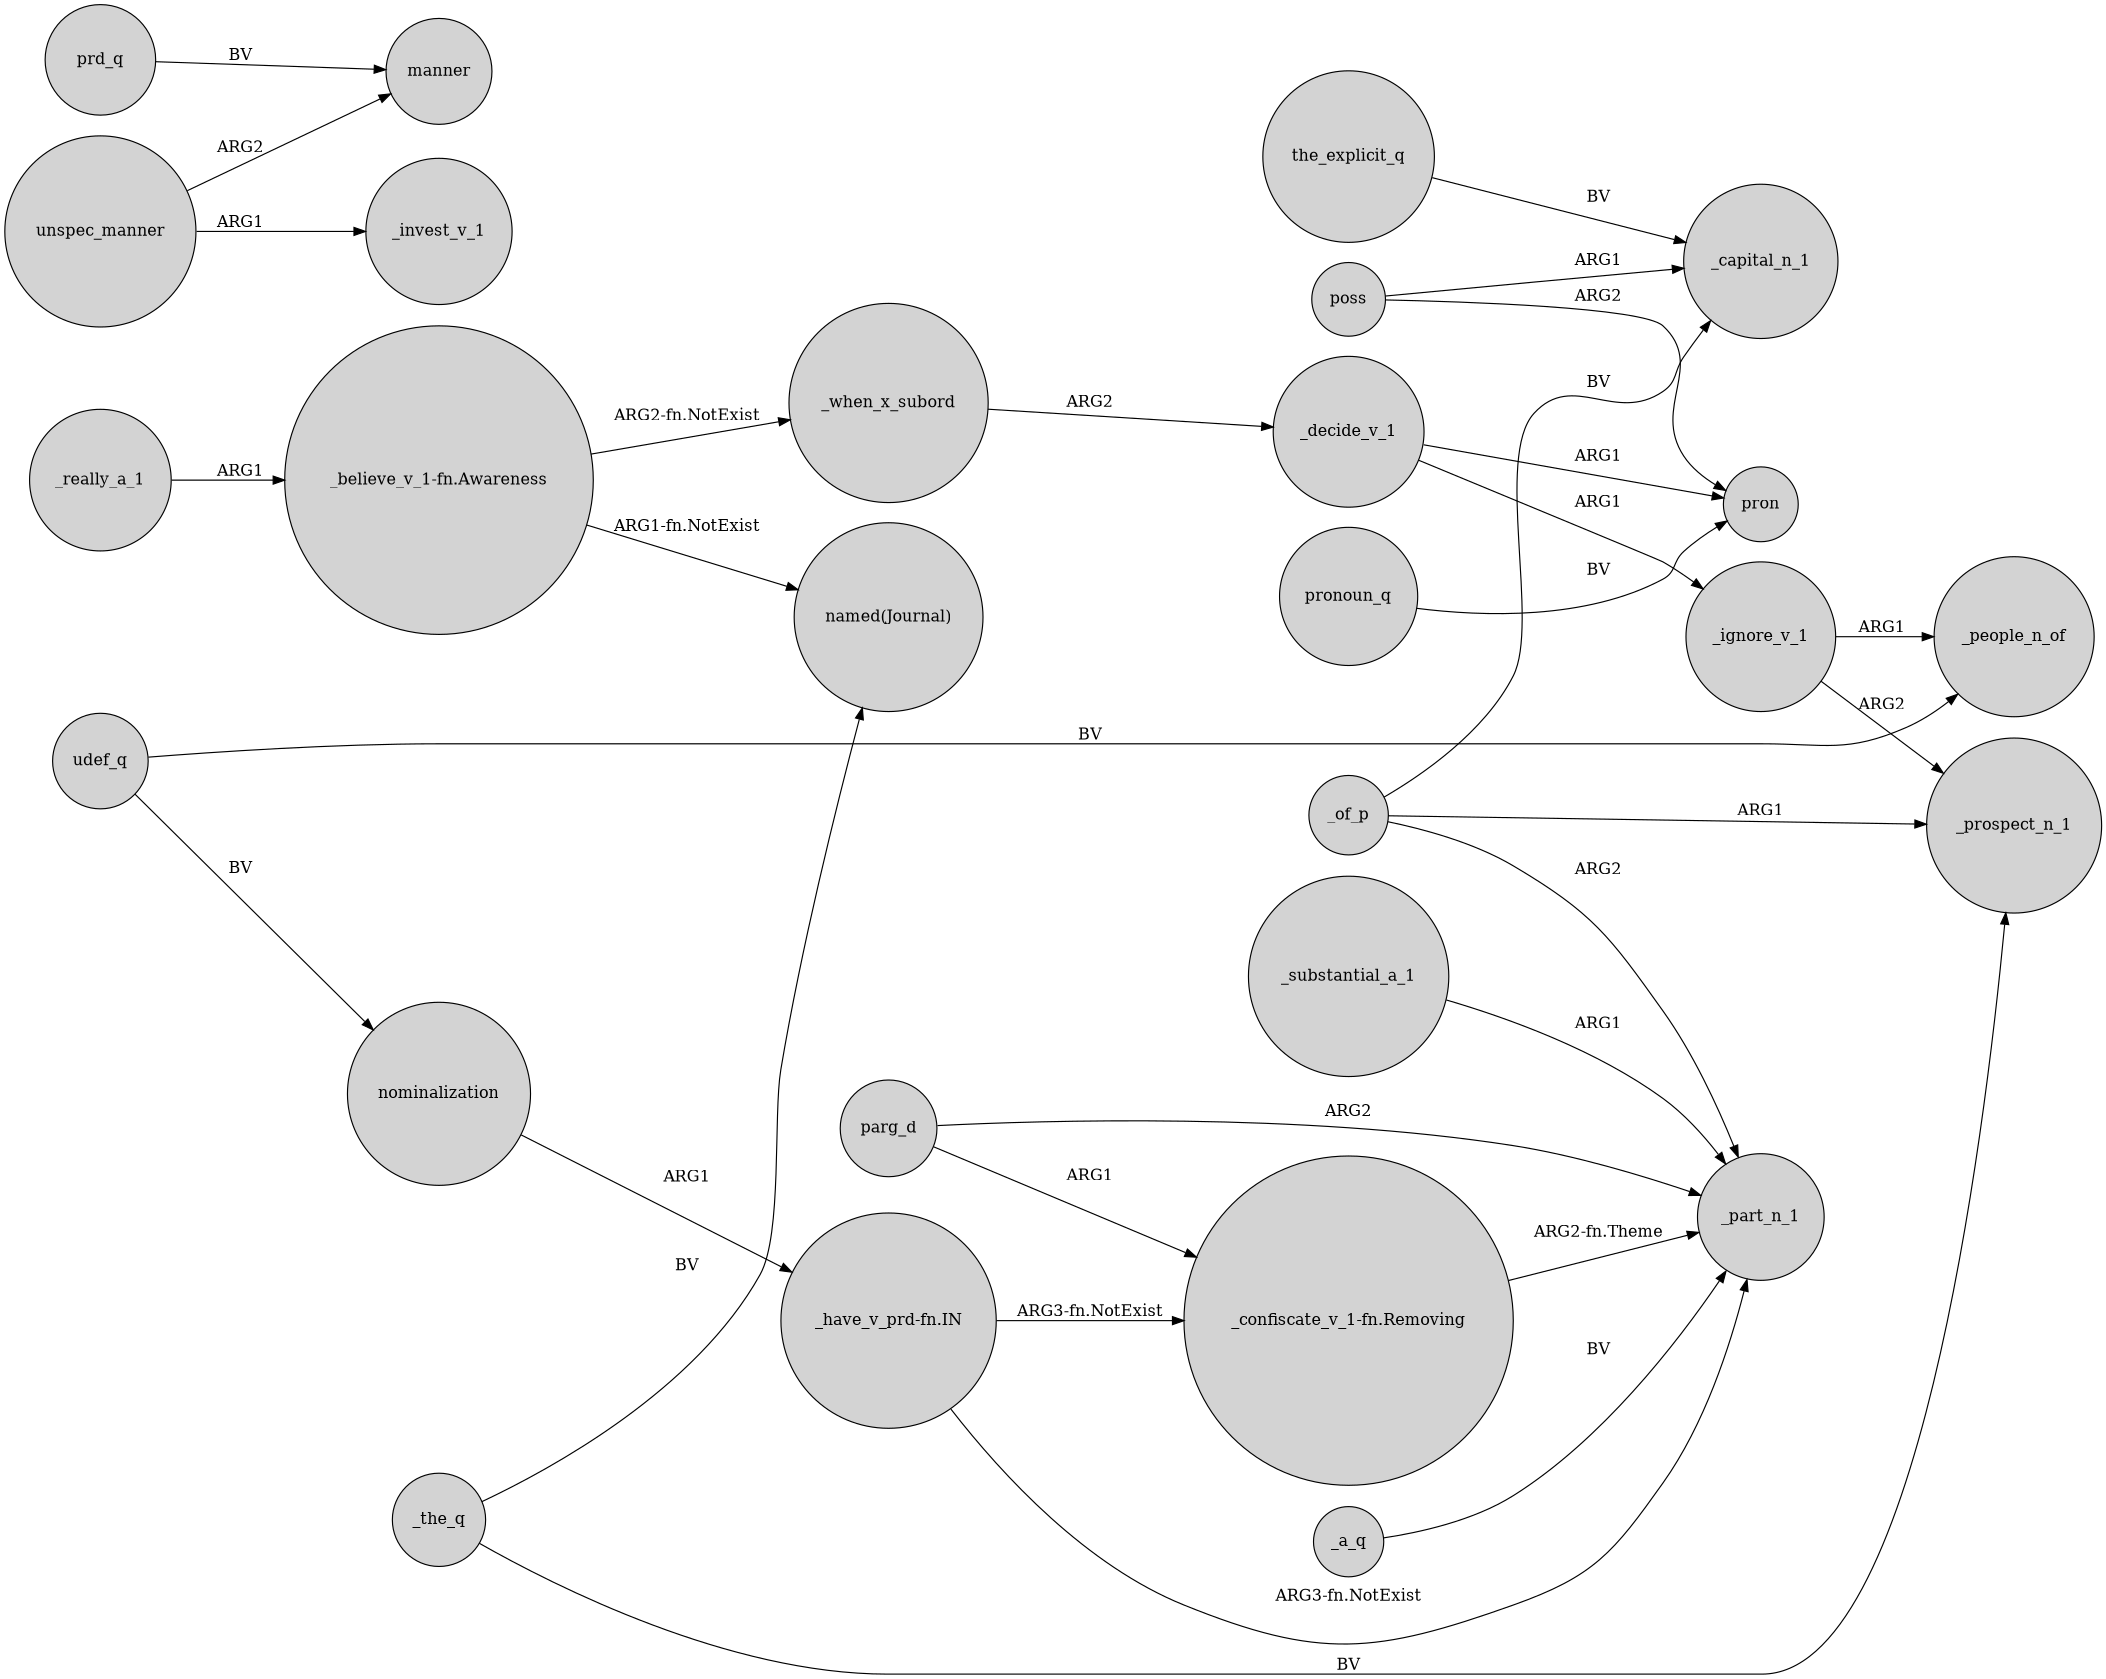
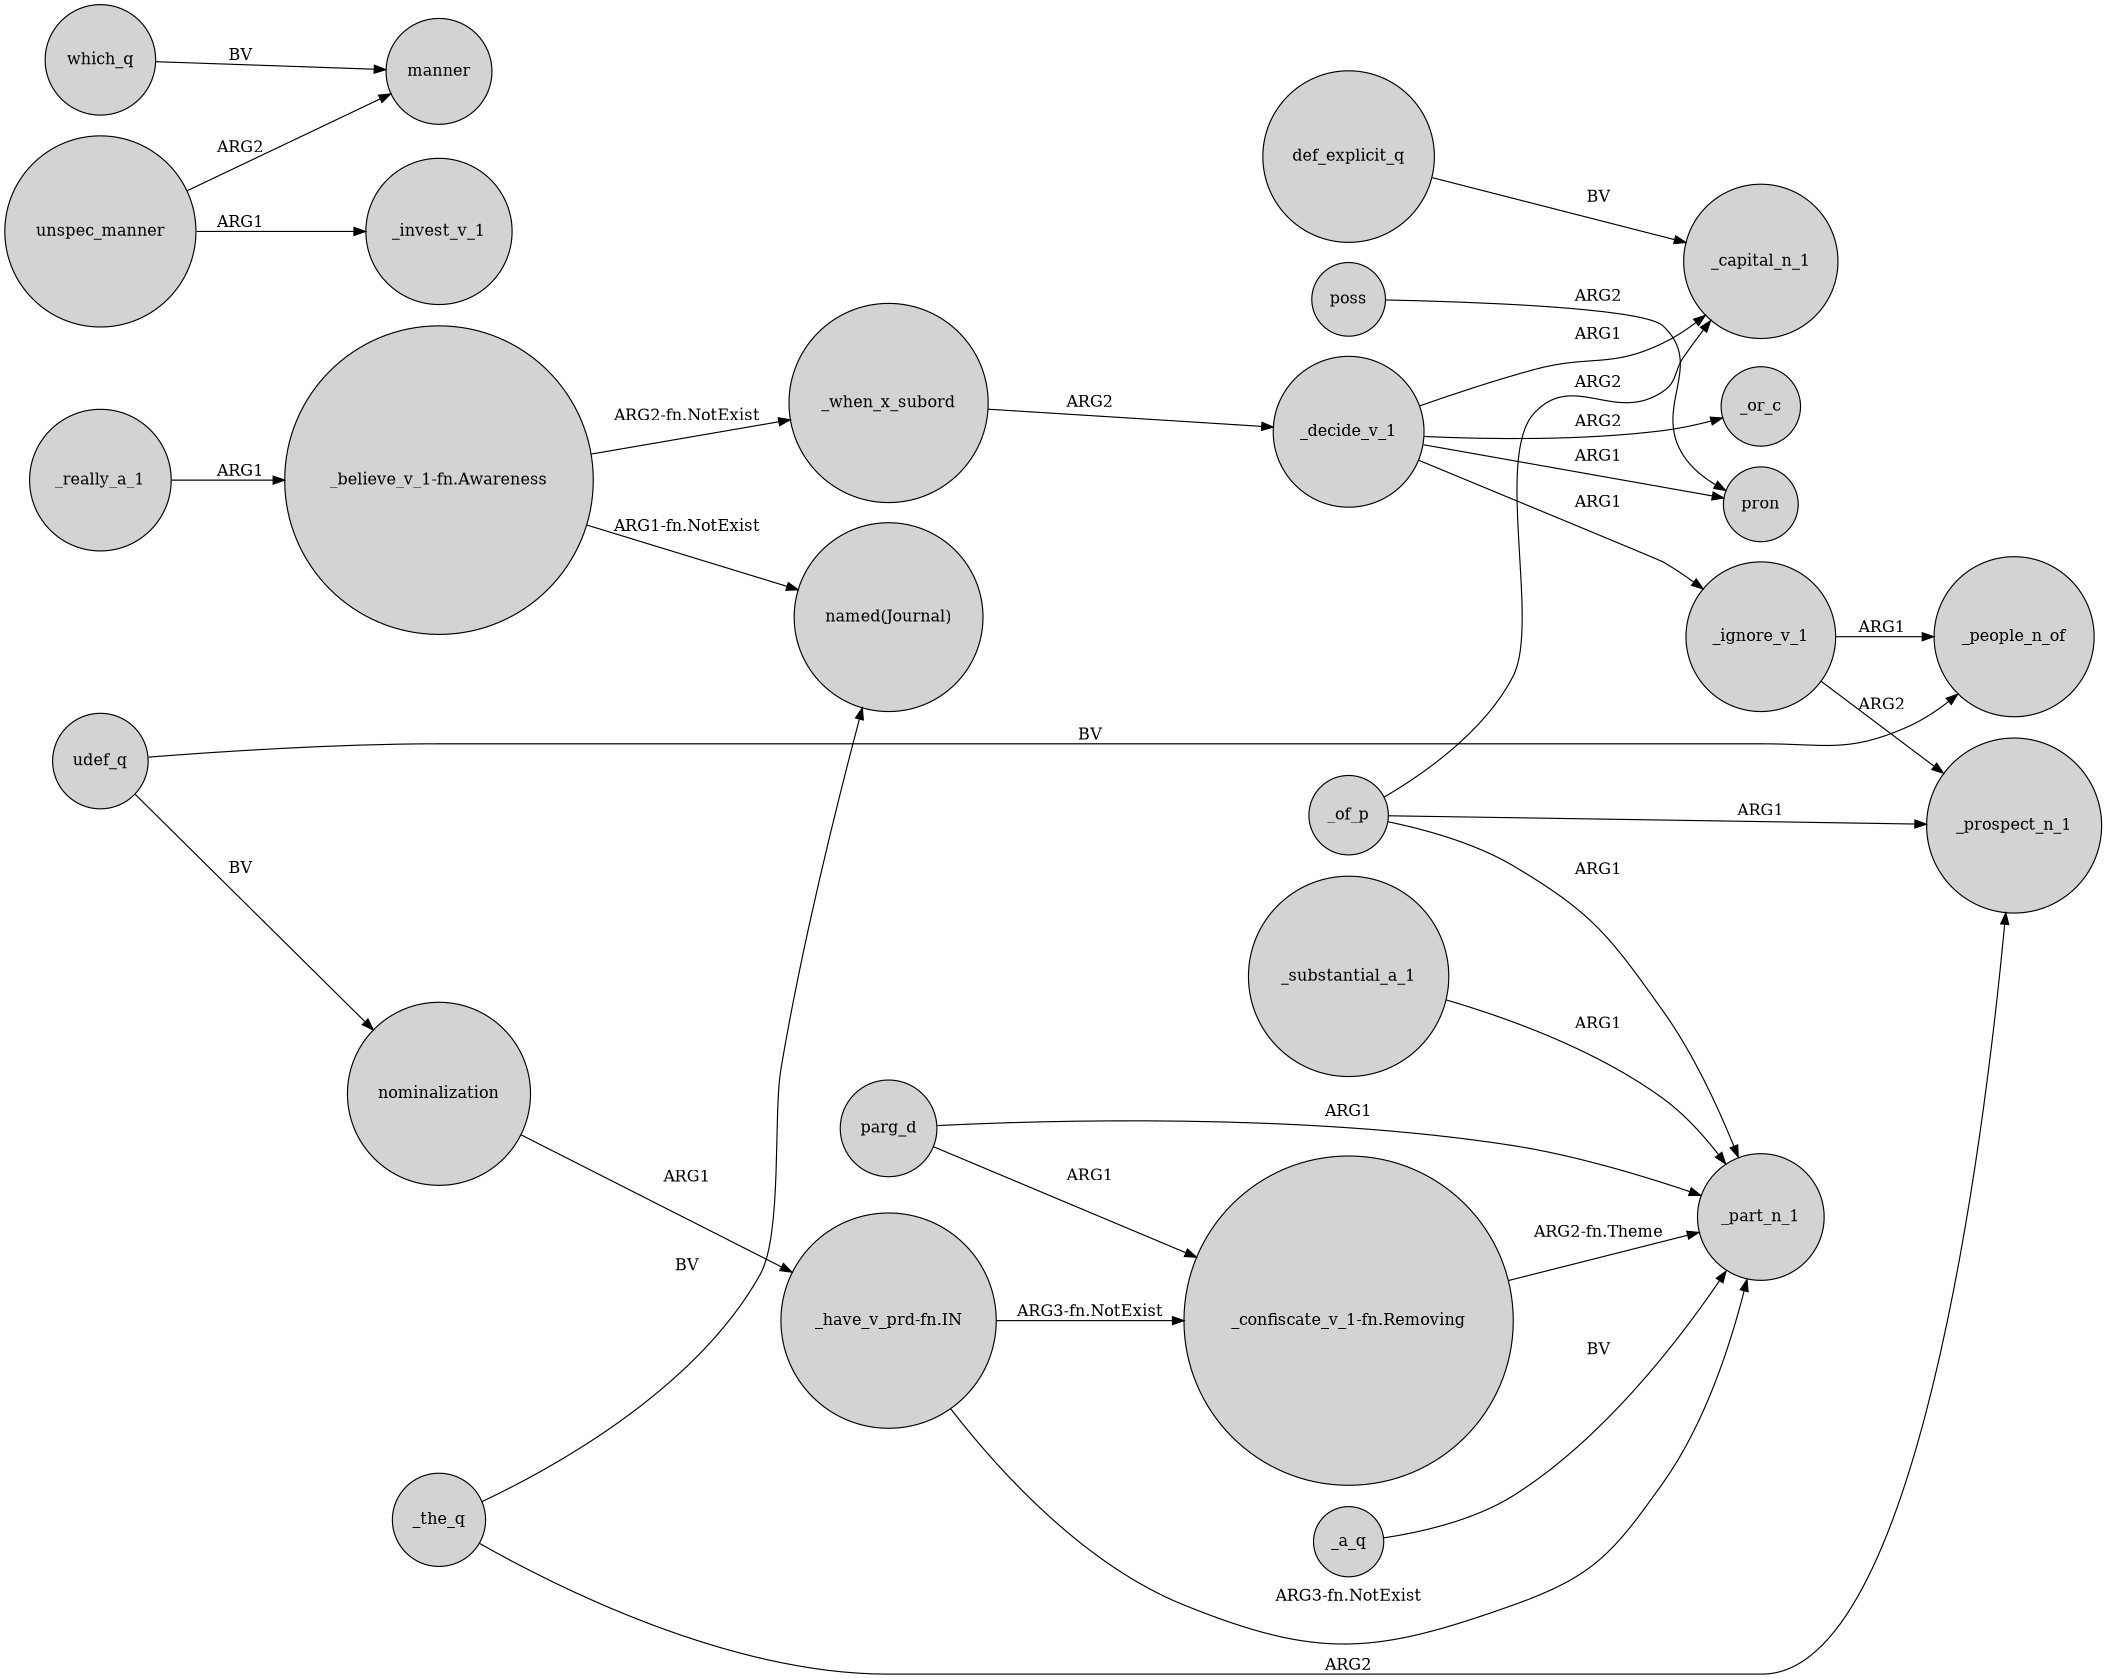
node "prd_q": label "prd_q" -> "which_q"
node "the_explicit_q": label "the_explicit_q" -> "def_explicit_q"
edge "poss" -> "_capital_n_1": now "_decide_v_1" -> "_capital_n_1"
edge "_of_p" -> "_capital_n_1": label "BV" -> "ARG2"
node "_or_c": added
node "pronoun_q": removed
edge "_of_p" -> "_part_n_1": label "ARG2" -> "ARG1"
edge "parg_d" -> "_part_n_1": label "ARG2" -> "ARG1"
edge "_the_q" -> "_prospect_n_1": label "BV" -> "ARG2"
